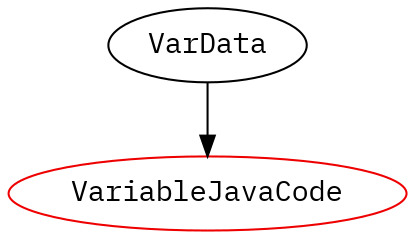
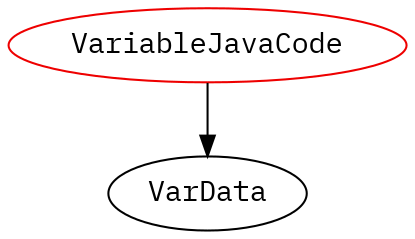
edge "VarData" -> "VariableJavaCode": reversed
